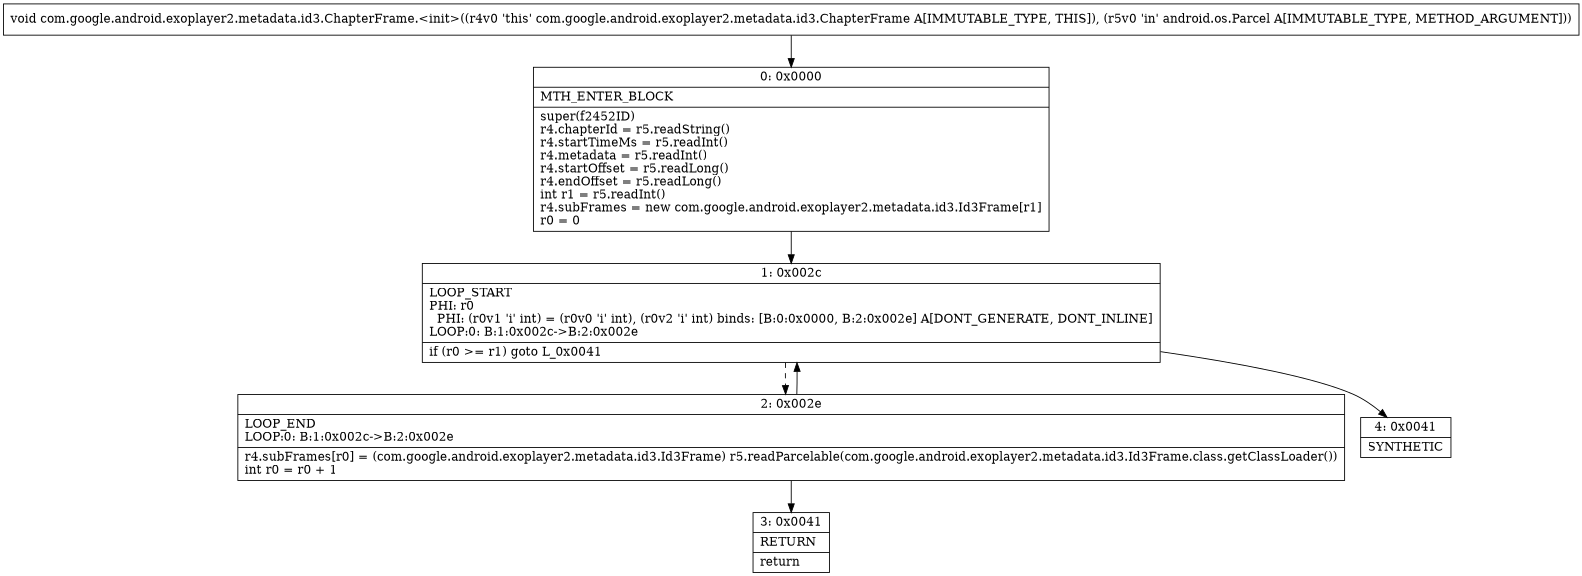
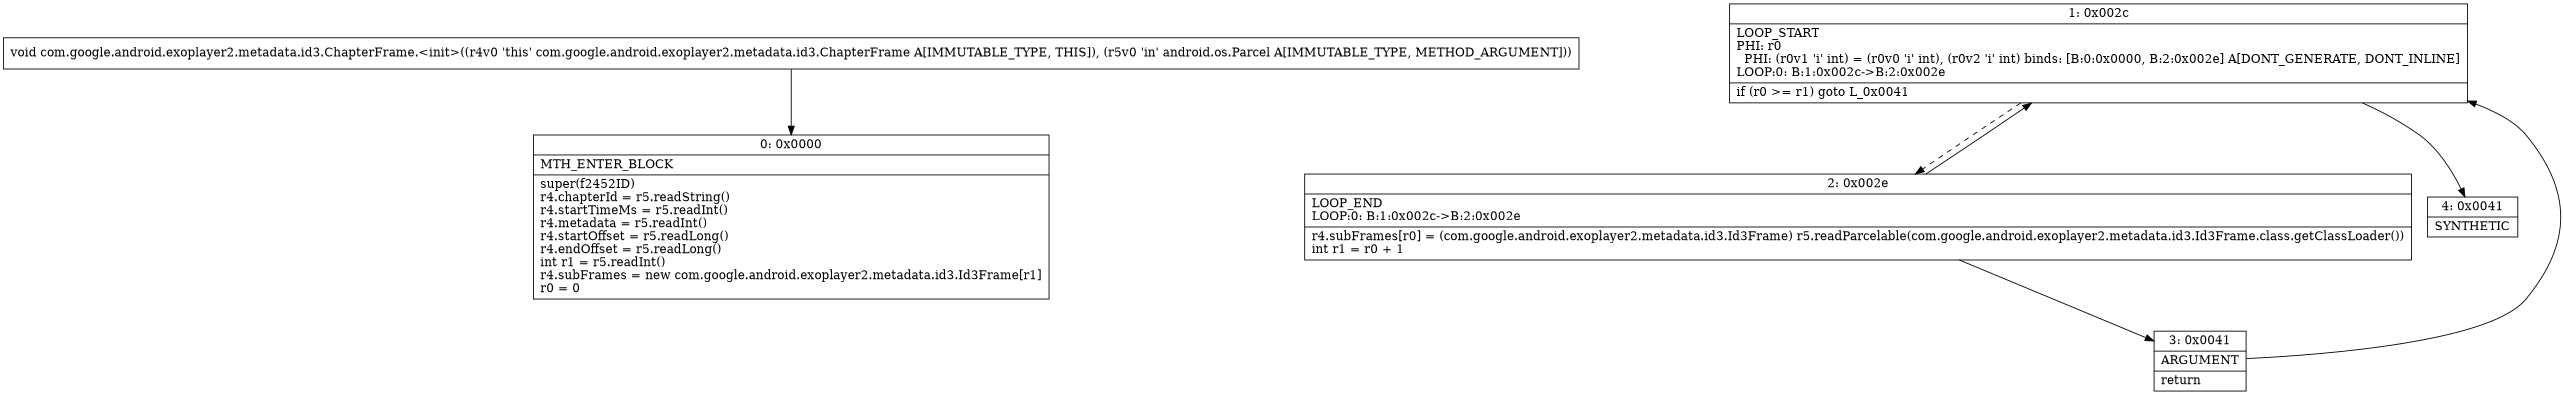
edge "0: 0x0000" -> "1: 0x002c": now "3: 0x0041" -> "1: 0x002c"
node "2: 0x002e": text "int r0 = r0 + 1" -> "int r1 = r0 + 1"
node "3: 0x0041": text "RETURN" -> "ARGUMENT"
